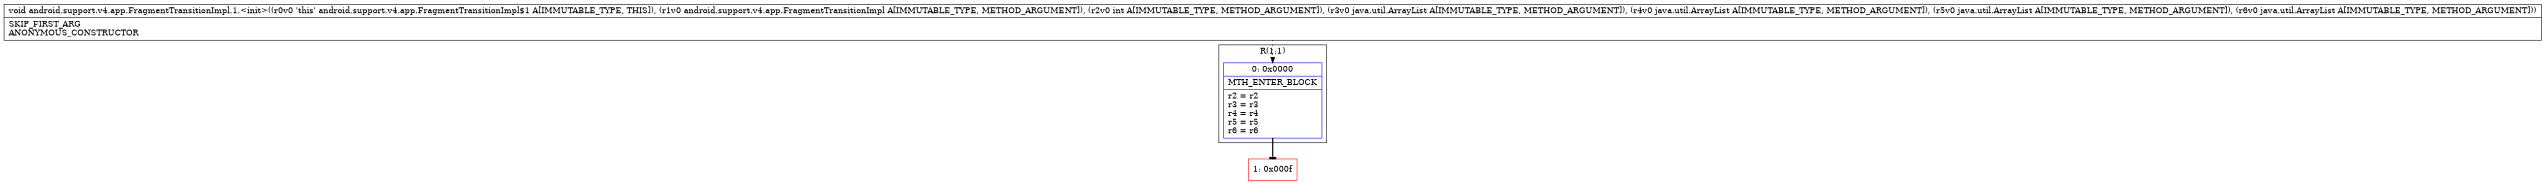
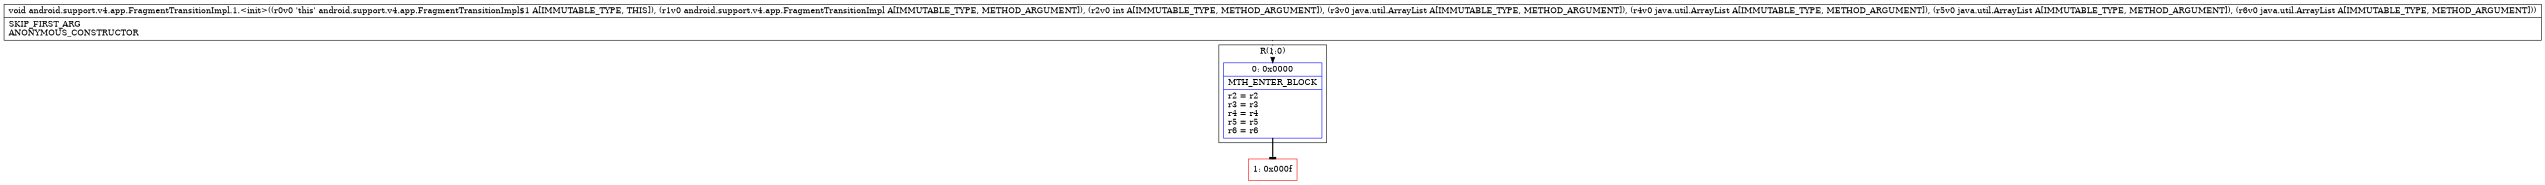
cluster "R(1:1)": label "R(1:1)" -> "R(1:0)"
